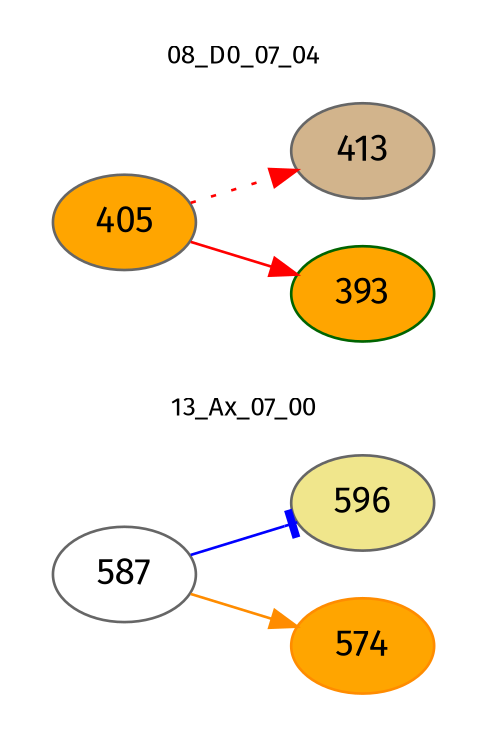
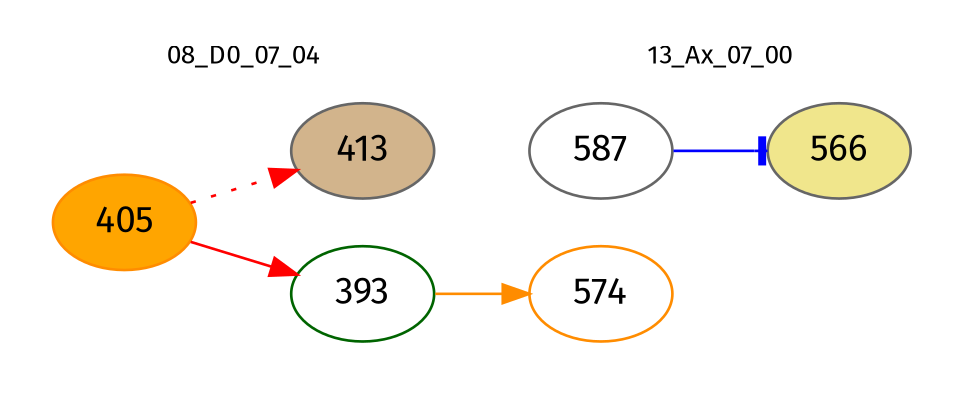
node "405": color gray40 -> darkorange
node "393": fillcolor orange -> white
node "596": label "596" -> "566"
edge "587" -> "574": now "393" -> "574"
node "574": fillcolor orange -> white
